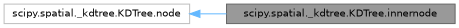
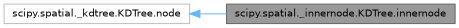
node "scipy.spatial._kdtree.KDTree.innernode": label "scipy.spatial._kdtree.KDTree.innernode" -> "scipy.spatial._innernode.KDTree.innernode"
